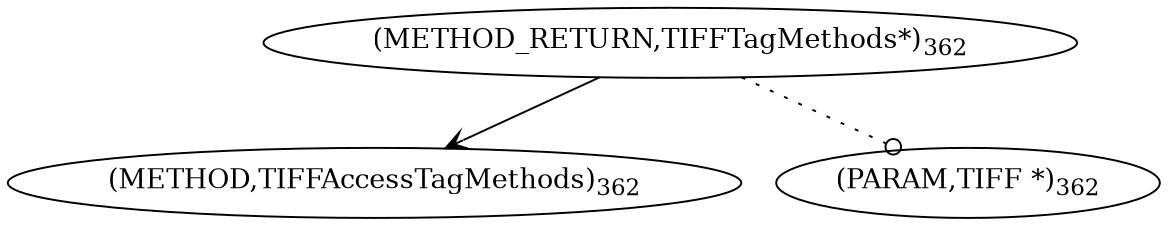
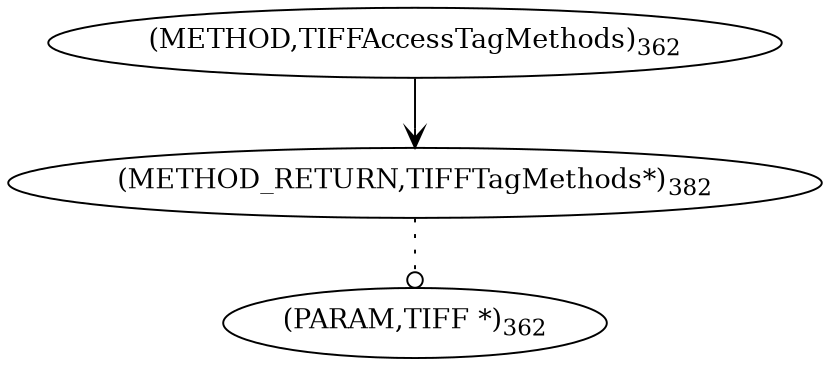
node "(METHOD_RETURN,TIFFTagMethods*)": text "362" -> "382"
edge "(METHOD_RETURN,TIFFTagMethods*)" -> "(METHOD,TIFFAccessTagMethods)": reversed
